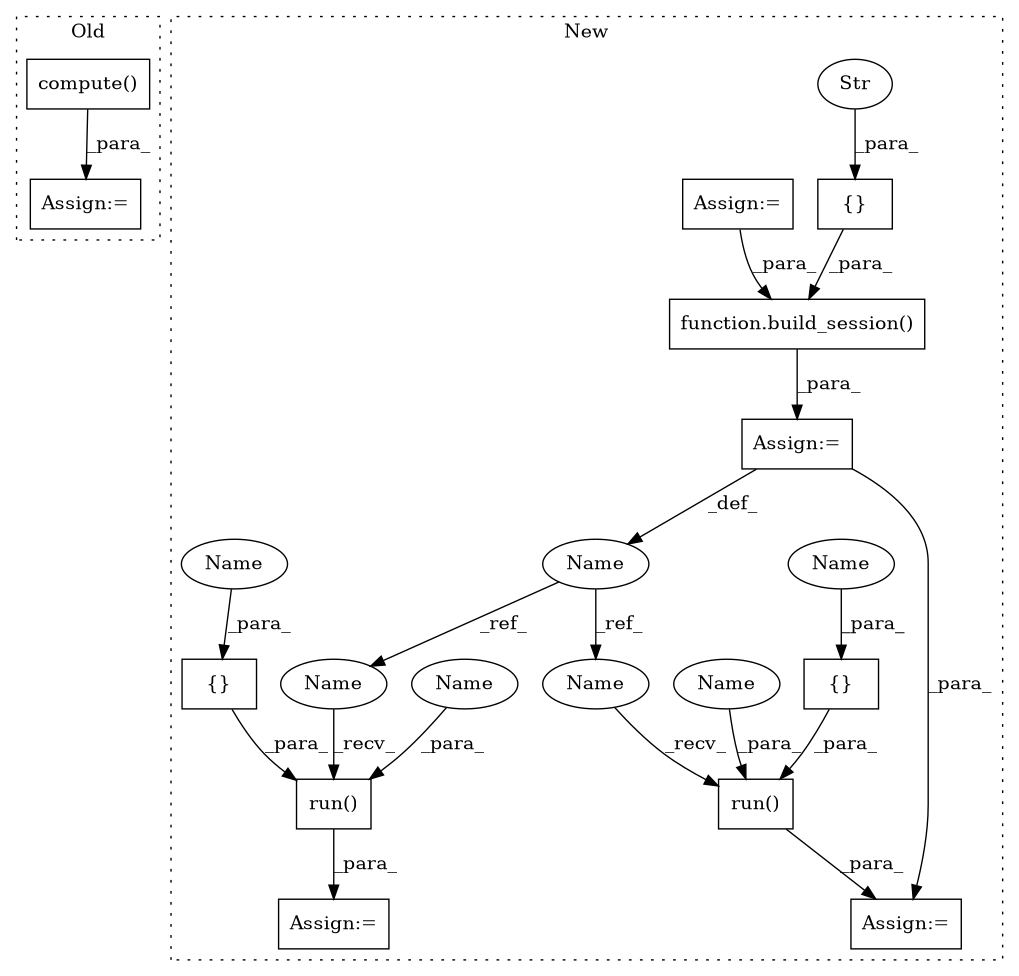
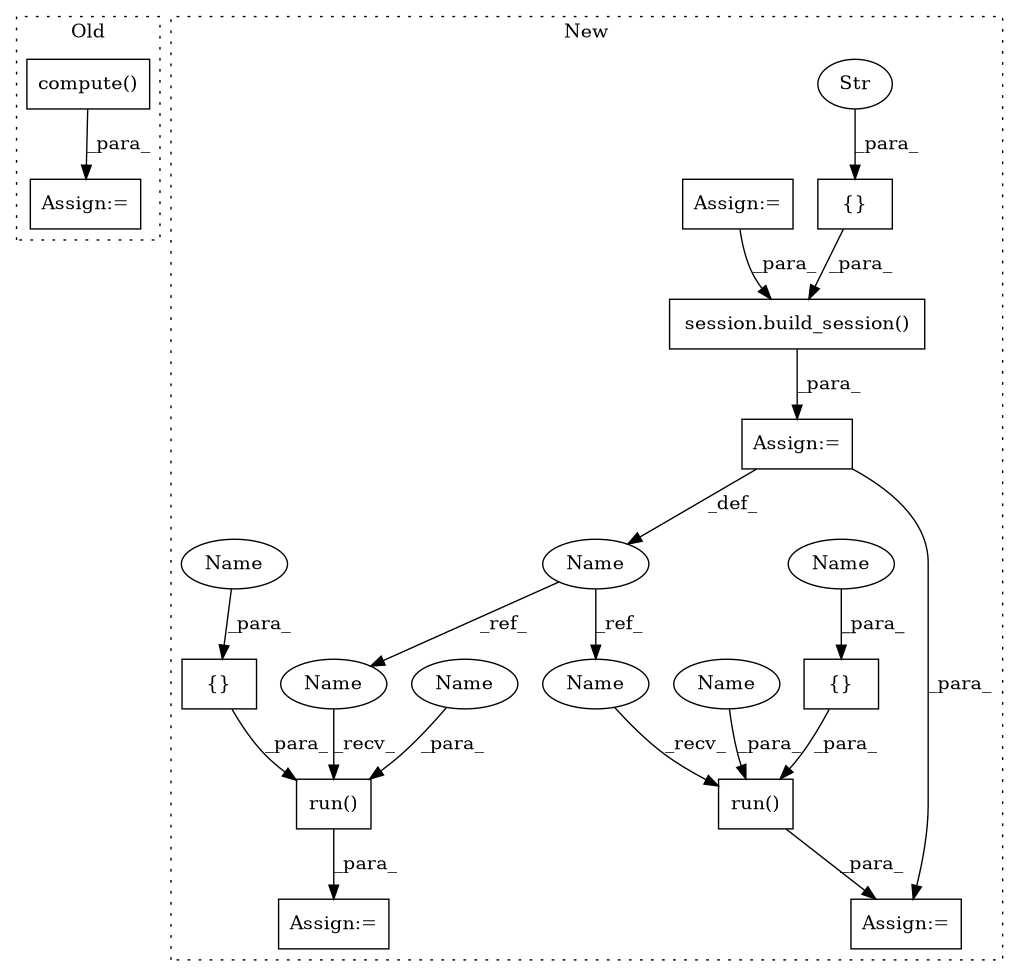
node "function.build_session()": label "function.build_session()" -> "session.build_session()"
